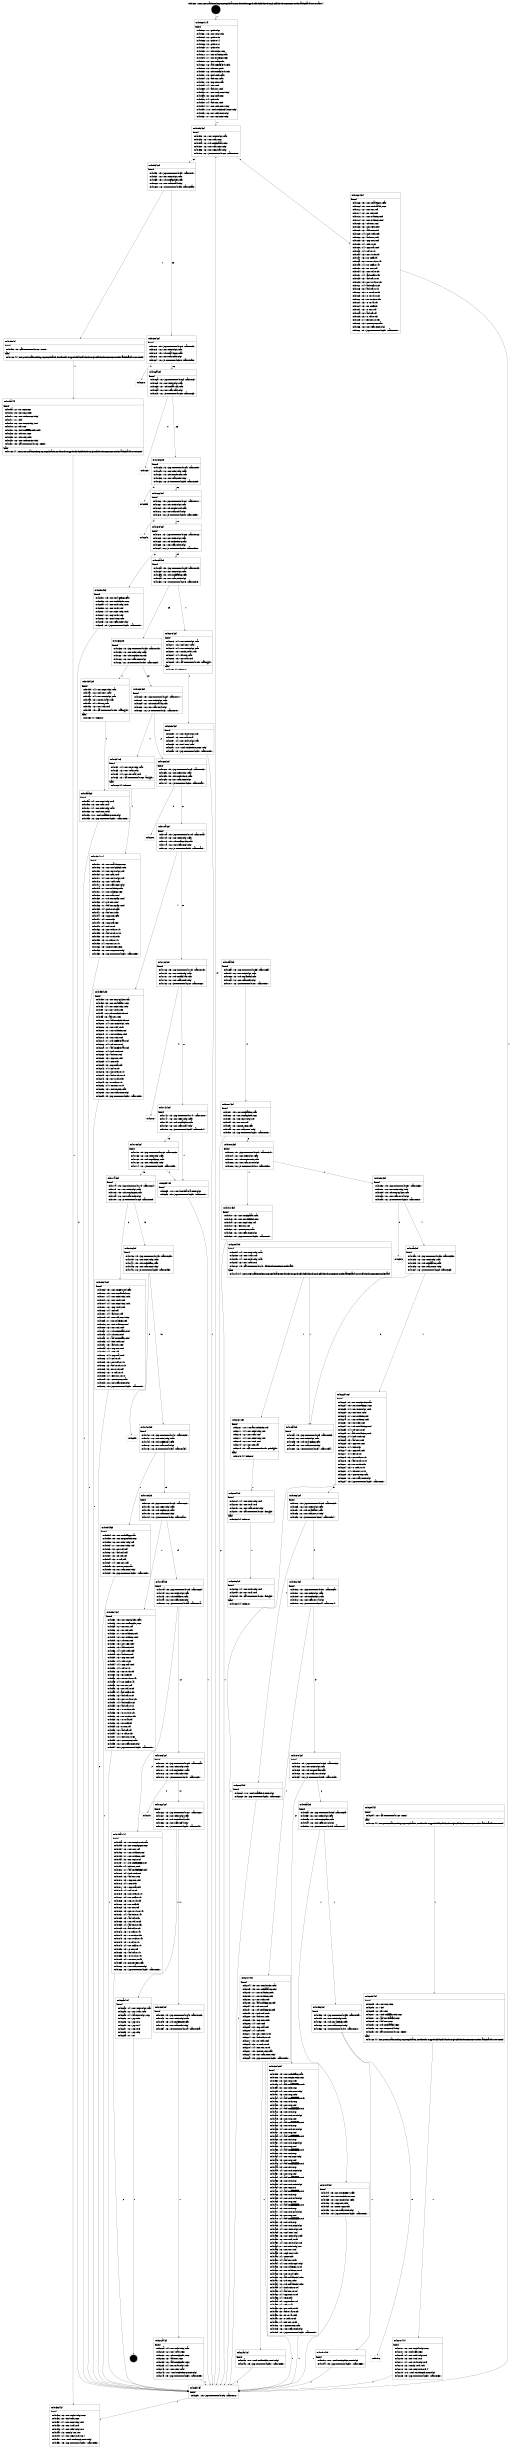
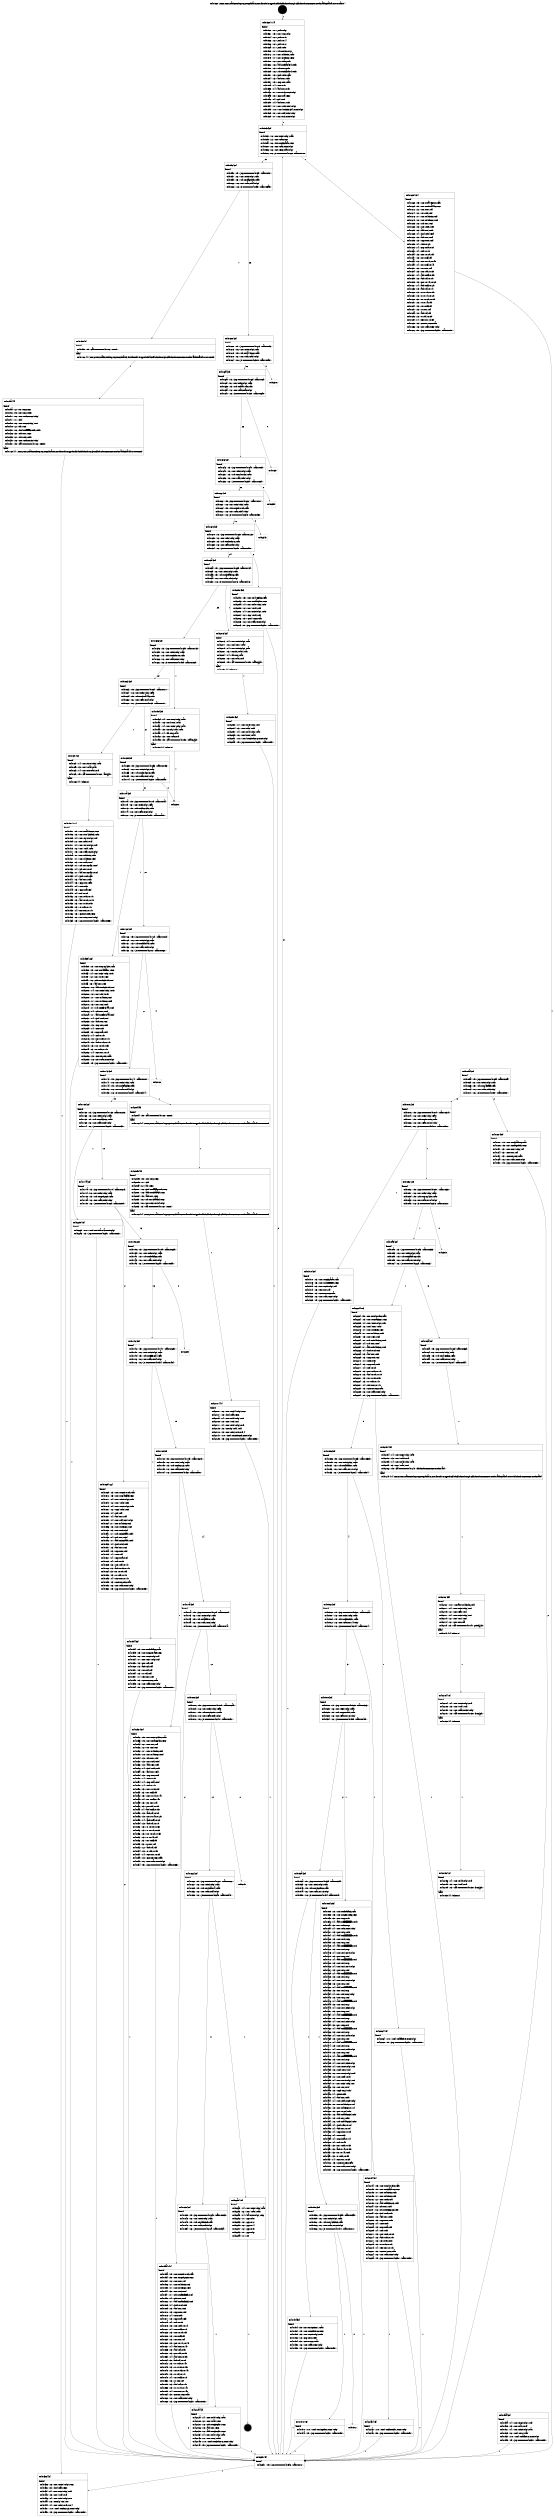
edge "0x401d9d [29]" -> "0x401dba [32]": now "0x401d9d [29]" -> "0x402300"
edge "0x401ee7 [30]" -> "0x401876 [28]": now "0x40185a [28]" -> "0x401876 [28]"
edge "0x401742 [28]" -> "0x402299 [15]": now "0x401742 [28]" -> "0x4020d4 [5]"
edge "0x402154 [19]" -> "0x4018ca [28]": reversed
edge "0x40191e [28]" -> "0x4019e9 [295]": label " 27" -> " 1"
